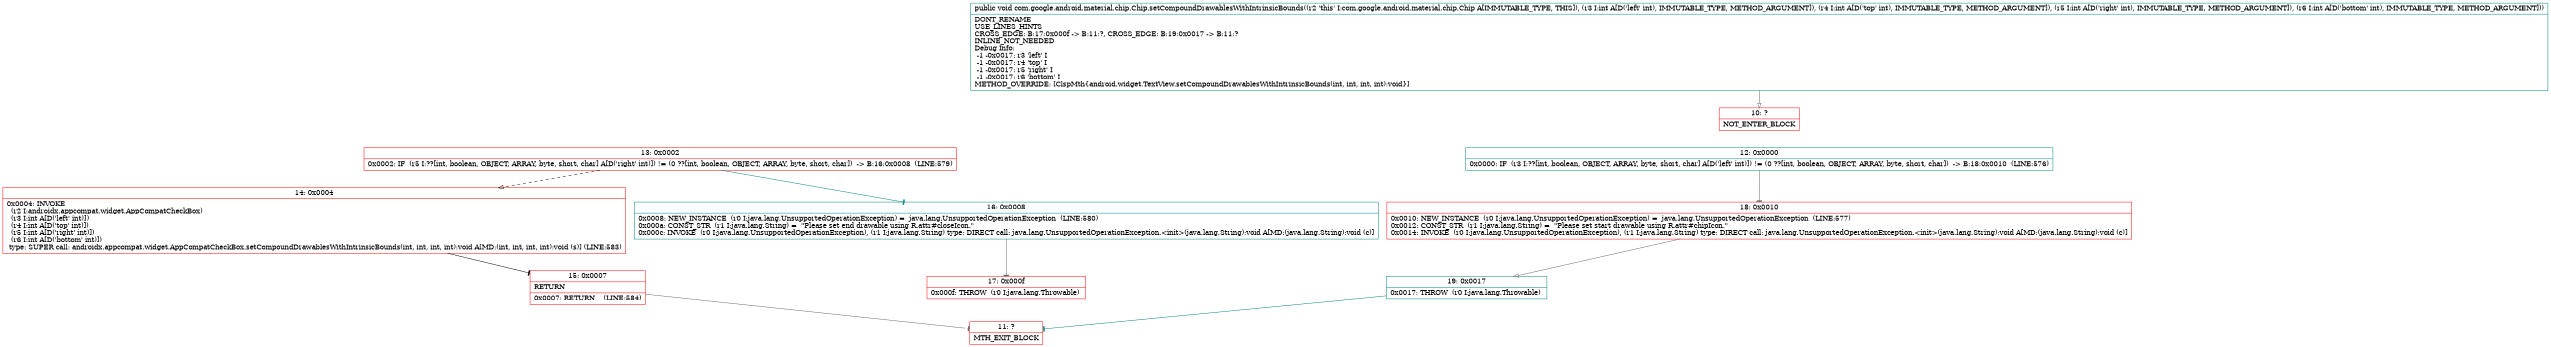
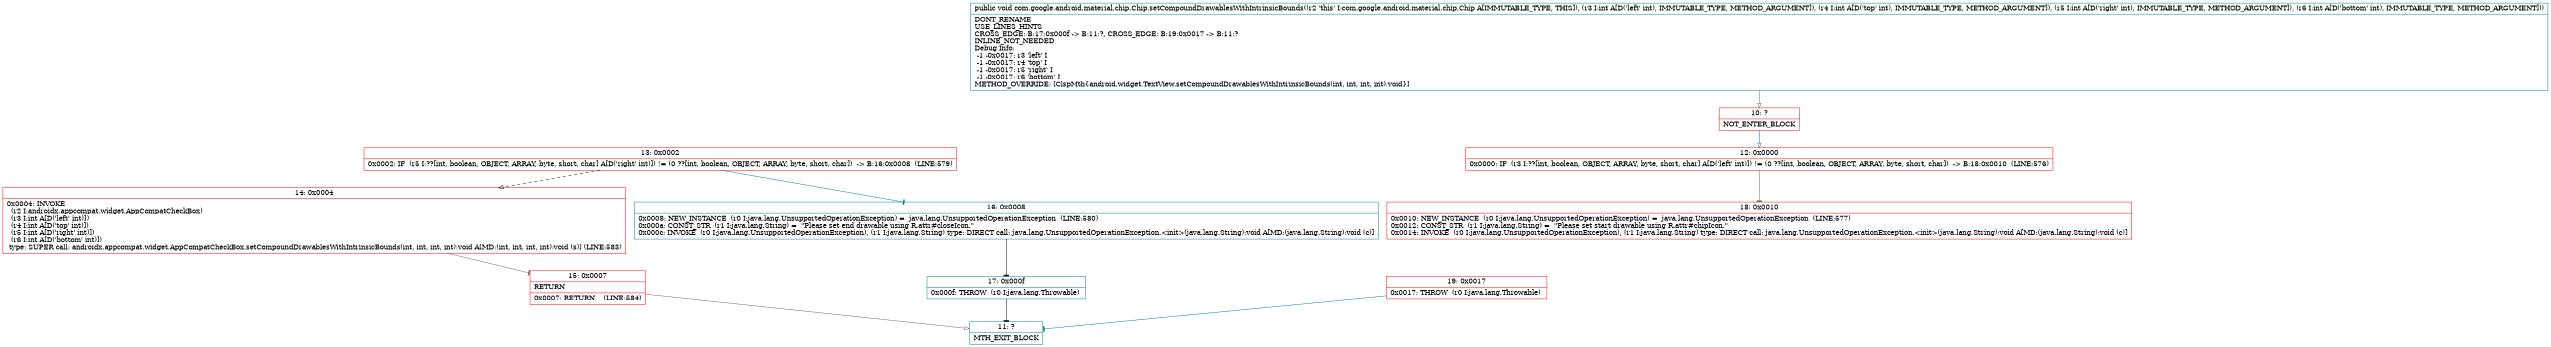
edge "10: ?" -> "12: 0x0000": added
node "12: 0x0000": color teal -> red
edge "16: 0x0008" -> "17: 0x000f": color gray40 -> black
edge "18: 0x0010" -> "19: 0x0017": removed
edge "14: 0x0004" -> "15: 0x0007": color black -> gray40
node "17: 0x000f": color red -> teal
node "19: 0x0017": color teal -> red
edge "17: 0x000f" -> "11: ?": added
edge "15: 0x0007" -> "11: ?": arrowhead tee -> onormal
node "11: ?": color red -> teal
